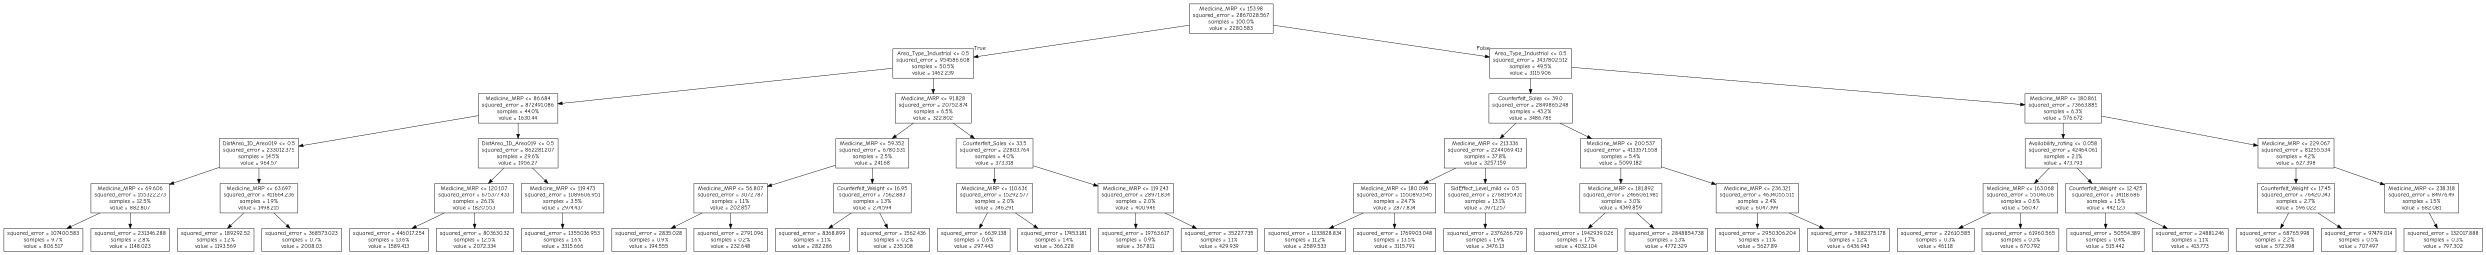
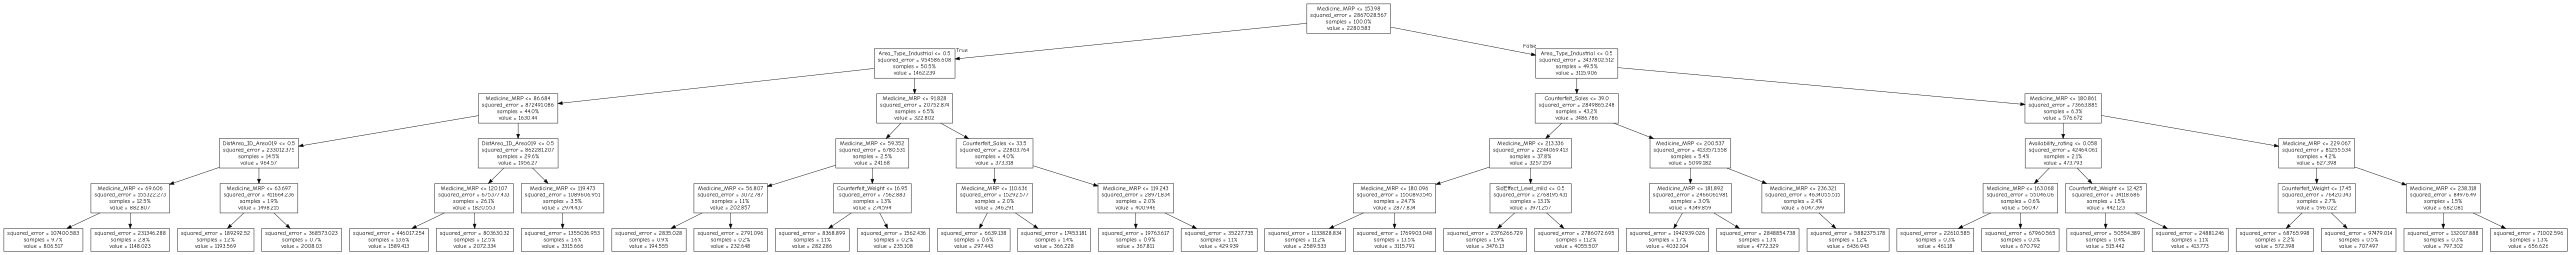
node "squared_error = 2786072.695 samples = 11.2% value = 4055.507": added
node "squared_error = 2950306.204 samples = 1.1% value = 5627.89": removed
node "squared_error = 61960.565 samples = 0.3% value = 670.792": label "squared_error = 61960.565 samples = 0.3% value = 670.792" -> "squared_error = 67960.565 samples = 0.3% value = 670.792"
node "squared_error = 71002.596 samples = 1.3% value = 656.626": added
